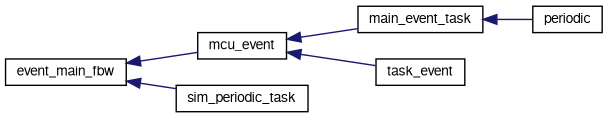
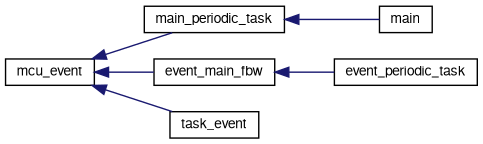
node "main_event_task": label "main_event_task" -> "main_periodic_task"
node "periodic": label "periodic" -> "main"
edge "mcu_event" -> "event_main_fbw": reversed
node "sim_periodic_task": label "sim_periodic_task" -> "event_periodic_task"
